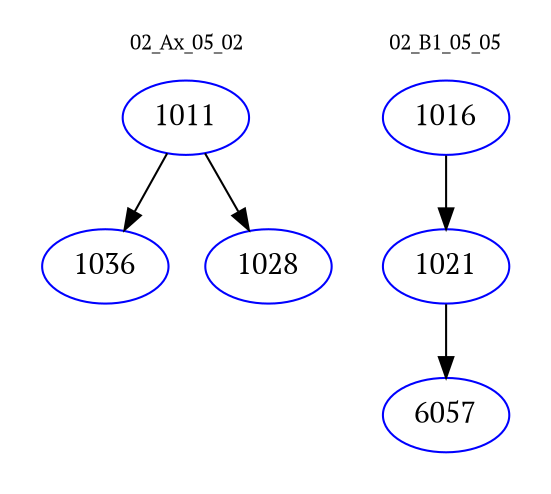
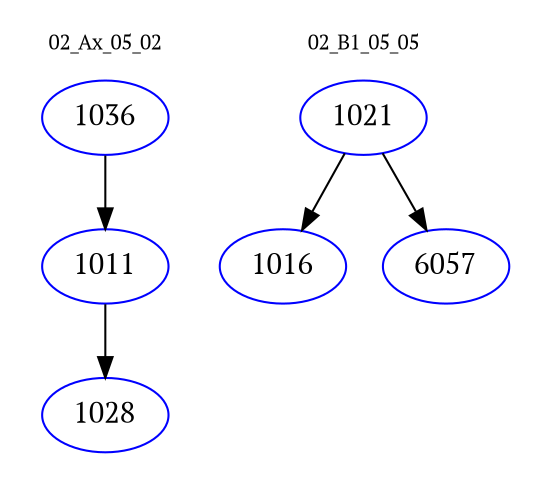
edge "1011" -> "1036": reversed
edge "1016" -> "1021": reversed
